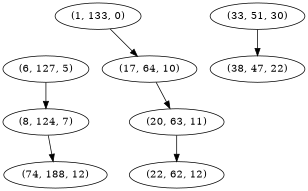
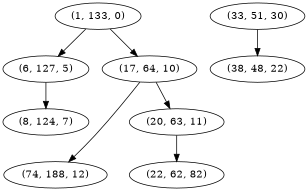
edge "(1, 133, 0)" -> "(6, 127, 5)": added
node "(38, 47, 22)": label "(38, 47, 22)" -> "(38, 48, 22)"
edge "(8, 124, 7)" -> "(74, 188, 12)": now "(17, 64, 10)" -> "(74, 188, 12)"
node "(22, 62, 12)": label "(22, 62, 12)" -> "(22, 62, 82)"
